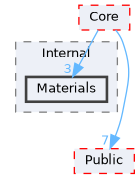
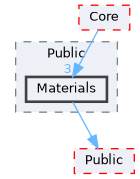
cluster "Internal": label "Internal" -> "Public"
edge "Core" -> "Public": now "Materials" -> "Public"
